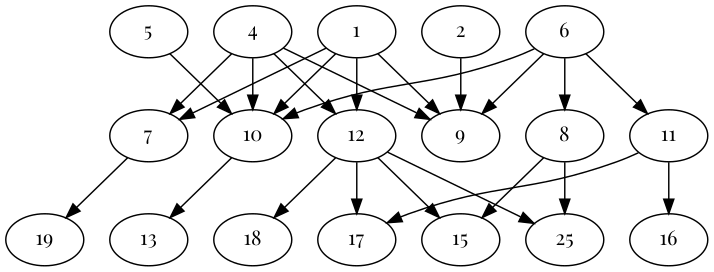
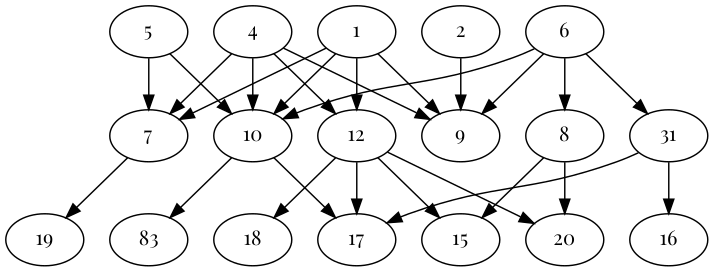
edge "5" -> "7": added
node "11": label "11" -> "31"
edge "10" -> "17": added
node "13": label "13" -> "83"
node "25": label "25" -> "20"
